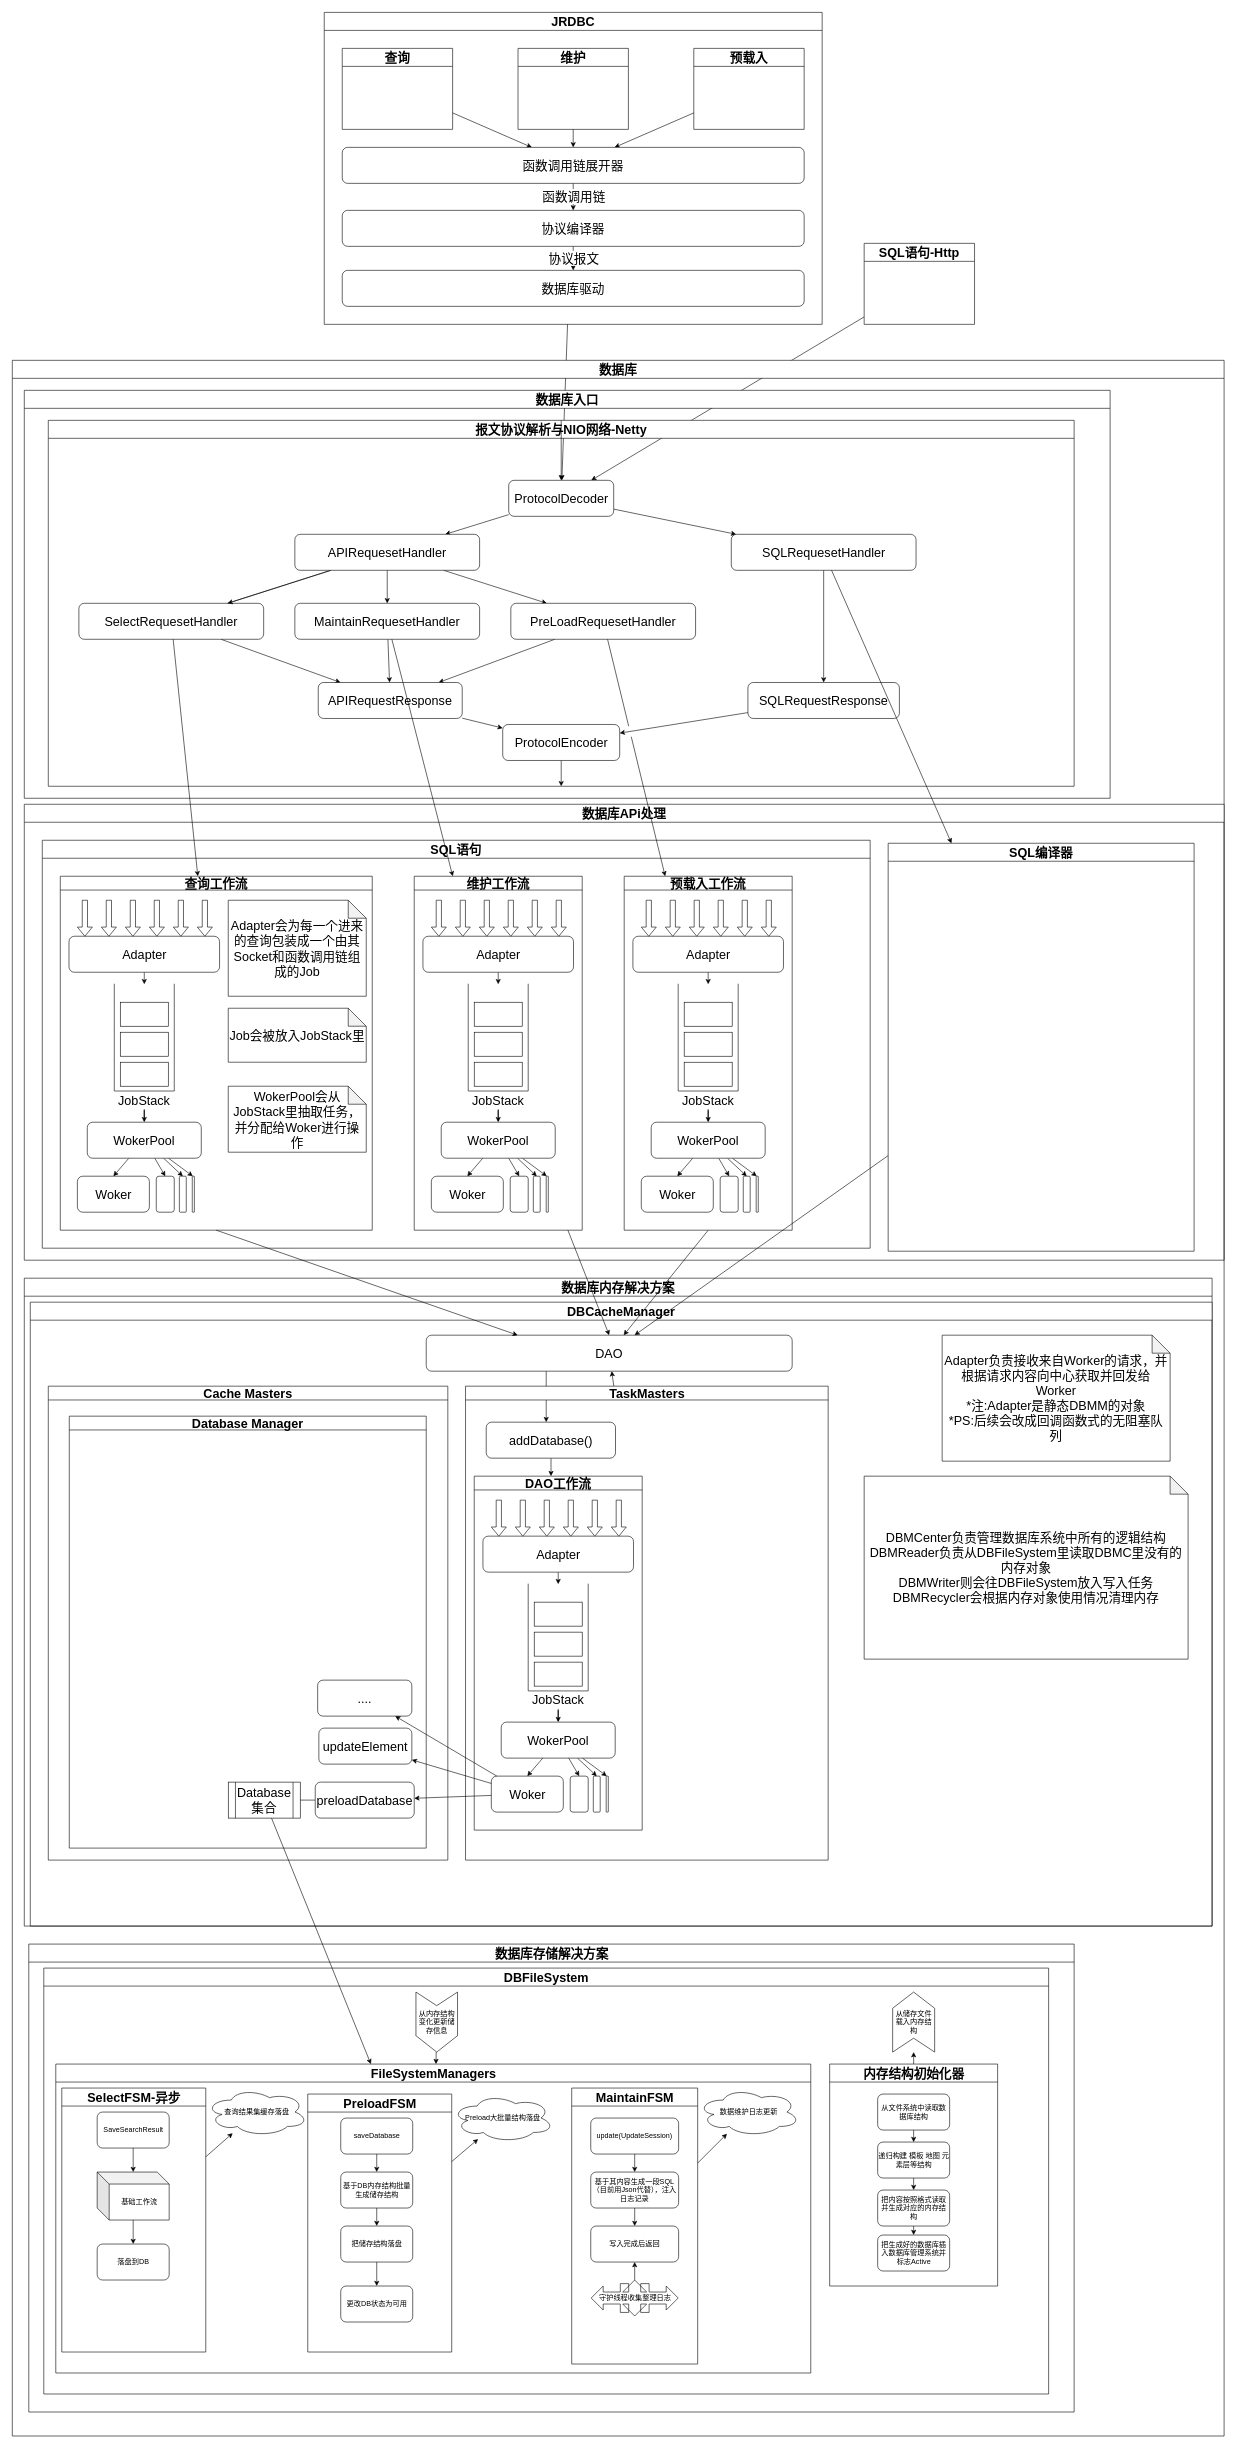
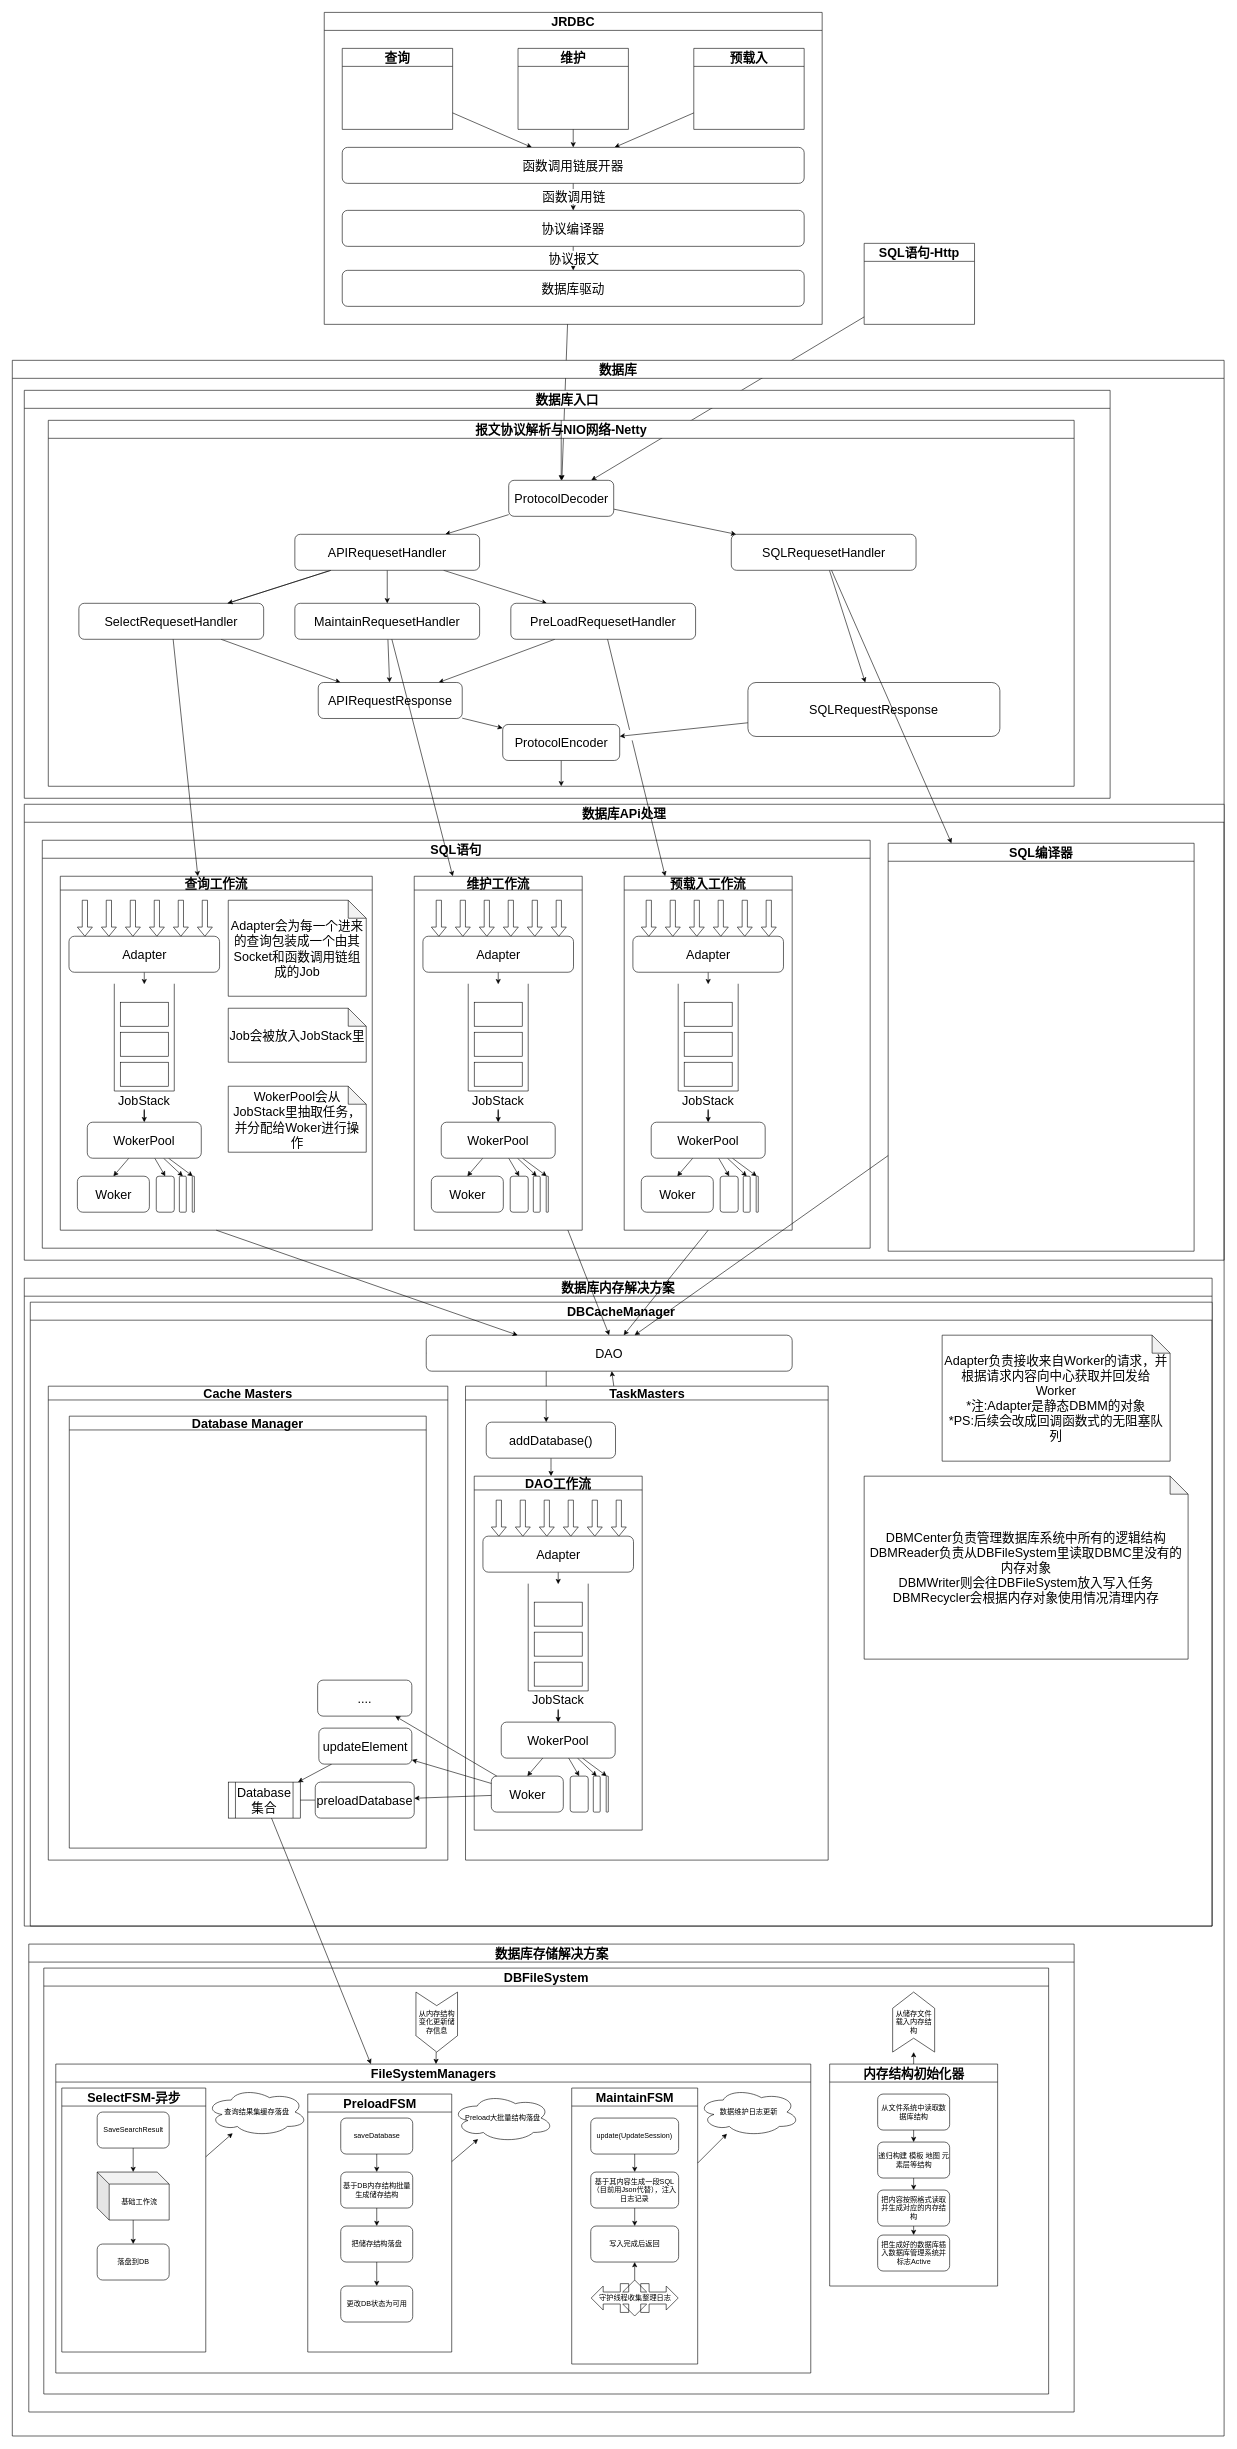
node "SQLRequestResponse": size 152x36 -> 252x54
edge "updateElement" -> "Database集合": added
